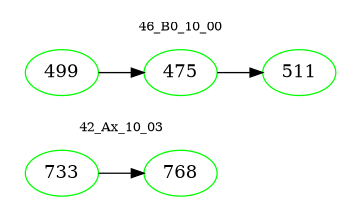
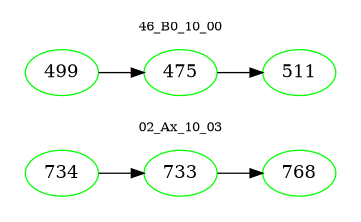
cluster "42_Ax_10_03": label "42_Ax_10_03" -> "02_Ax_10_03"
node "734": added
